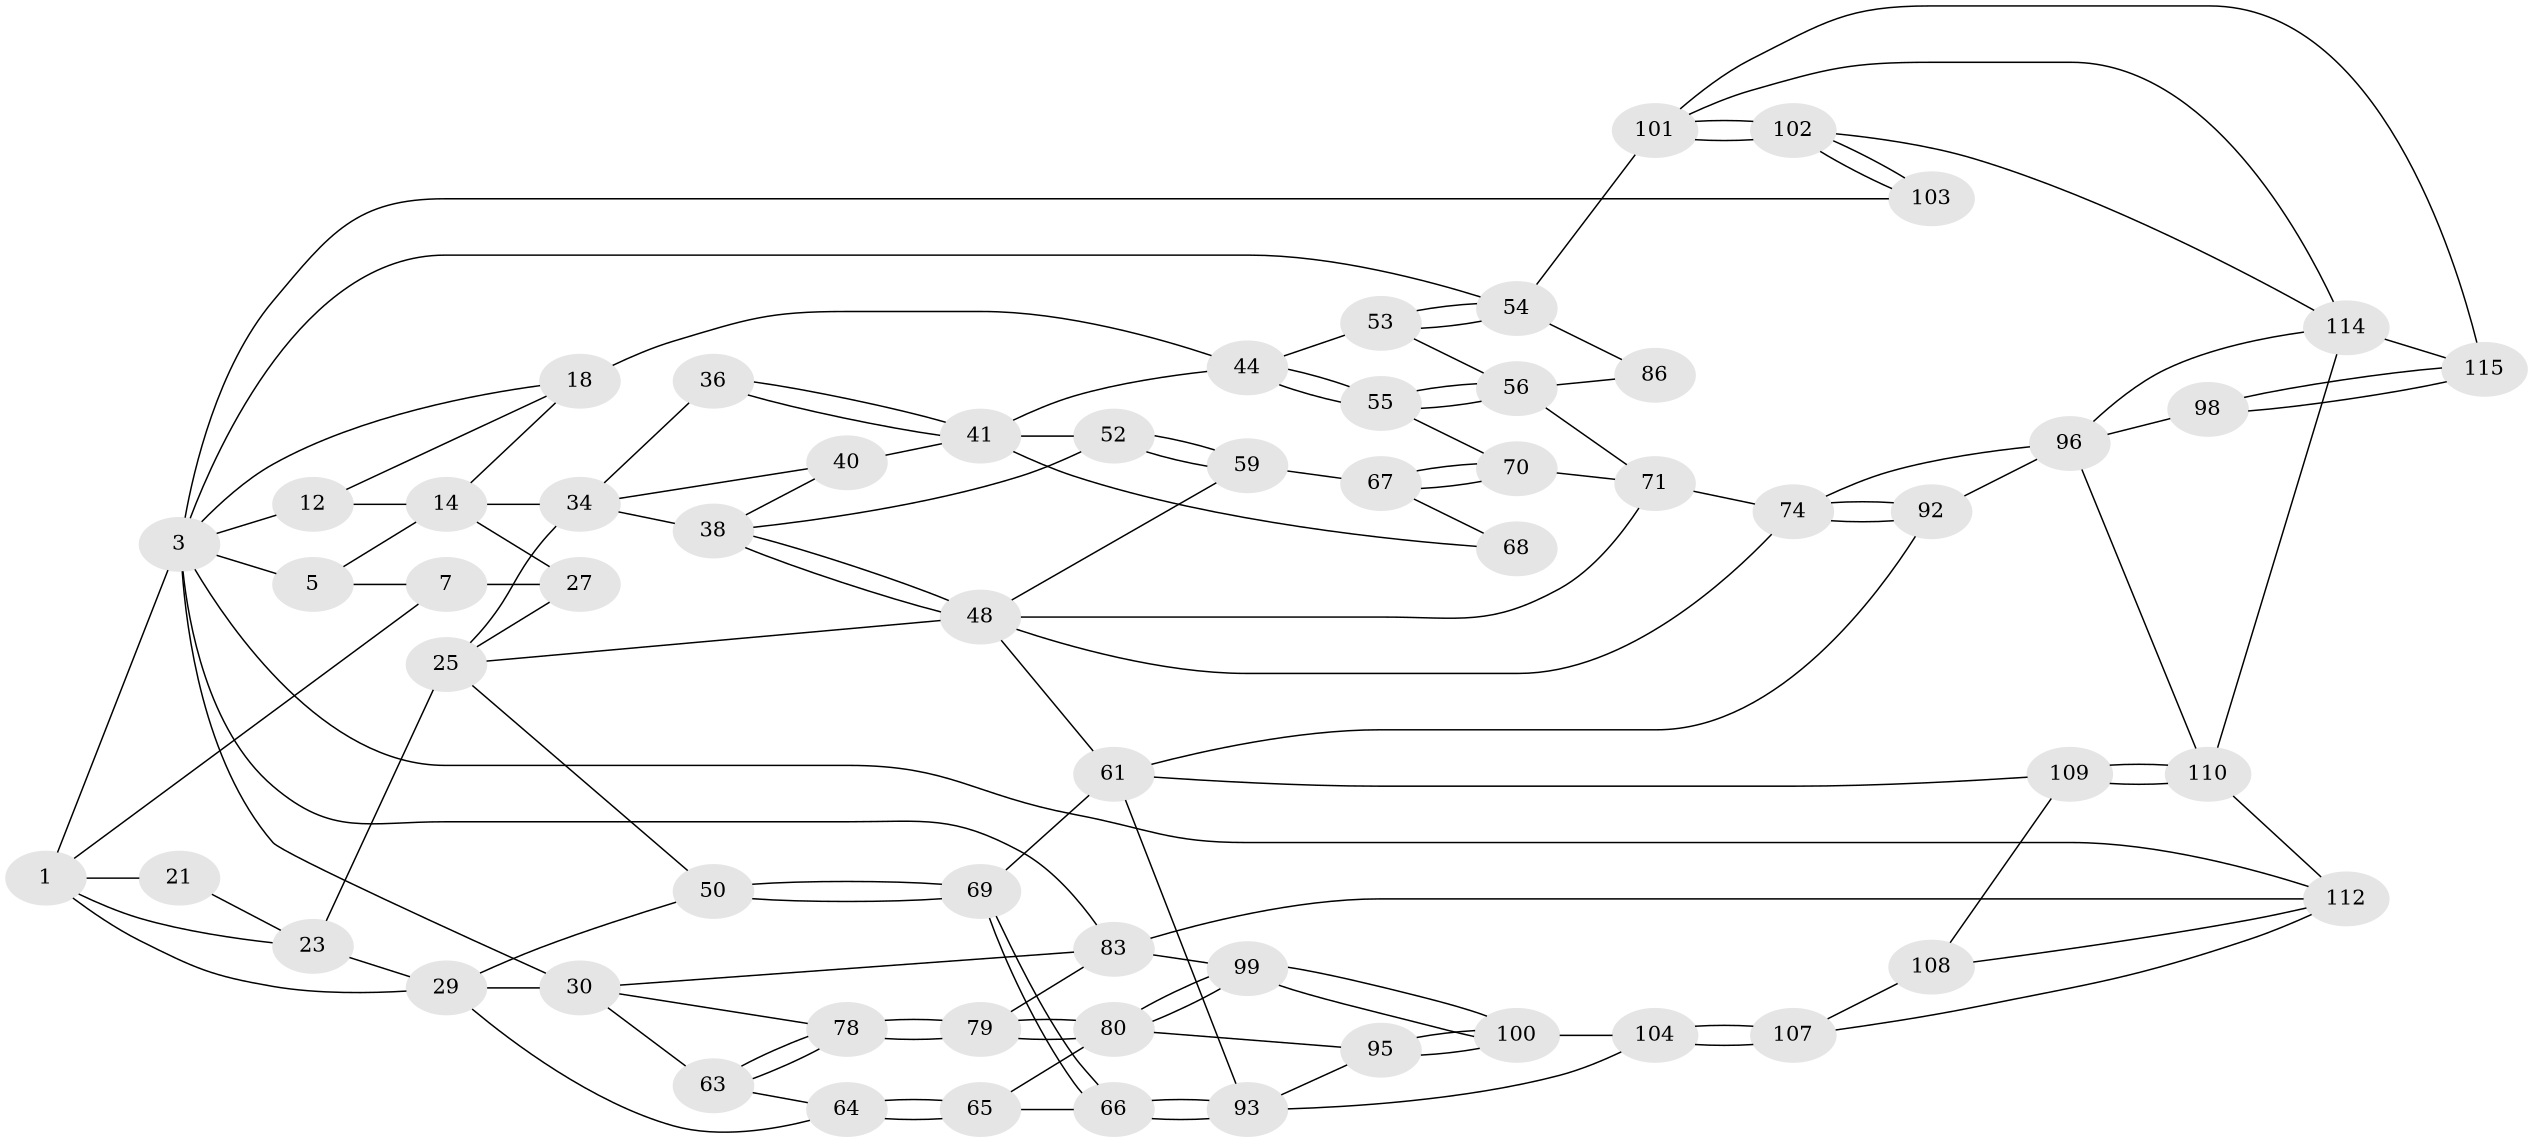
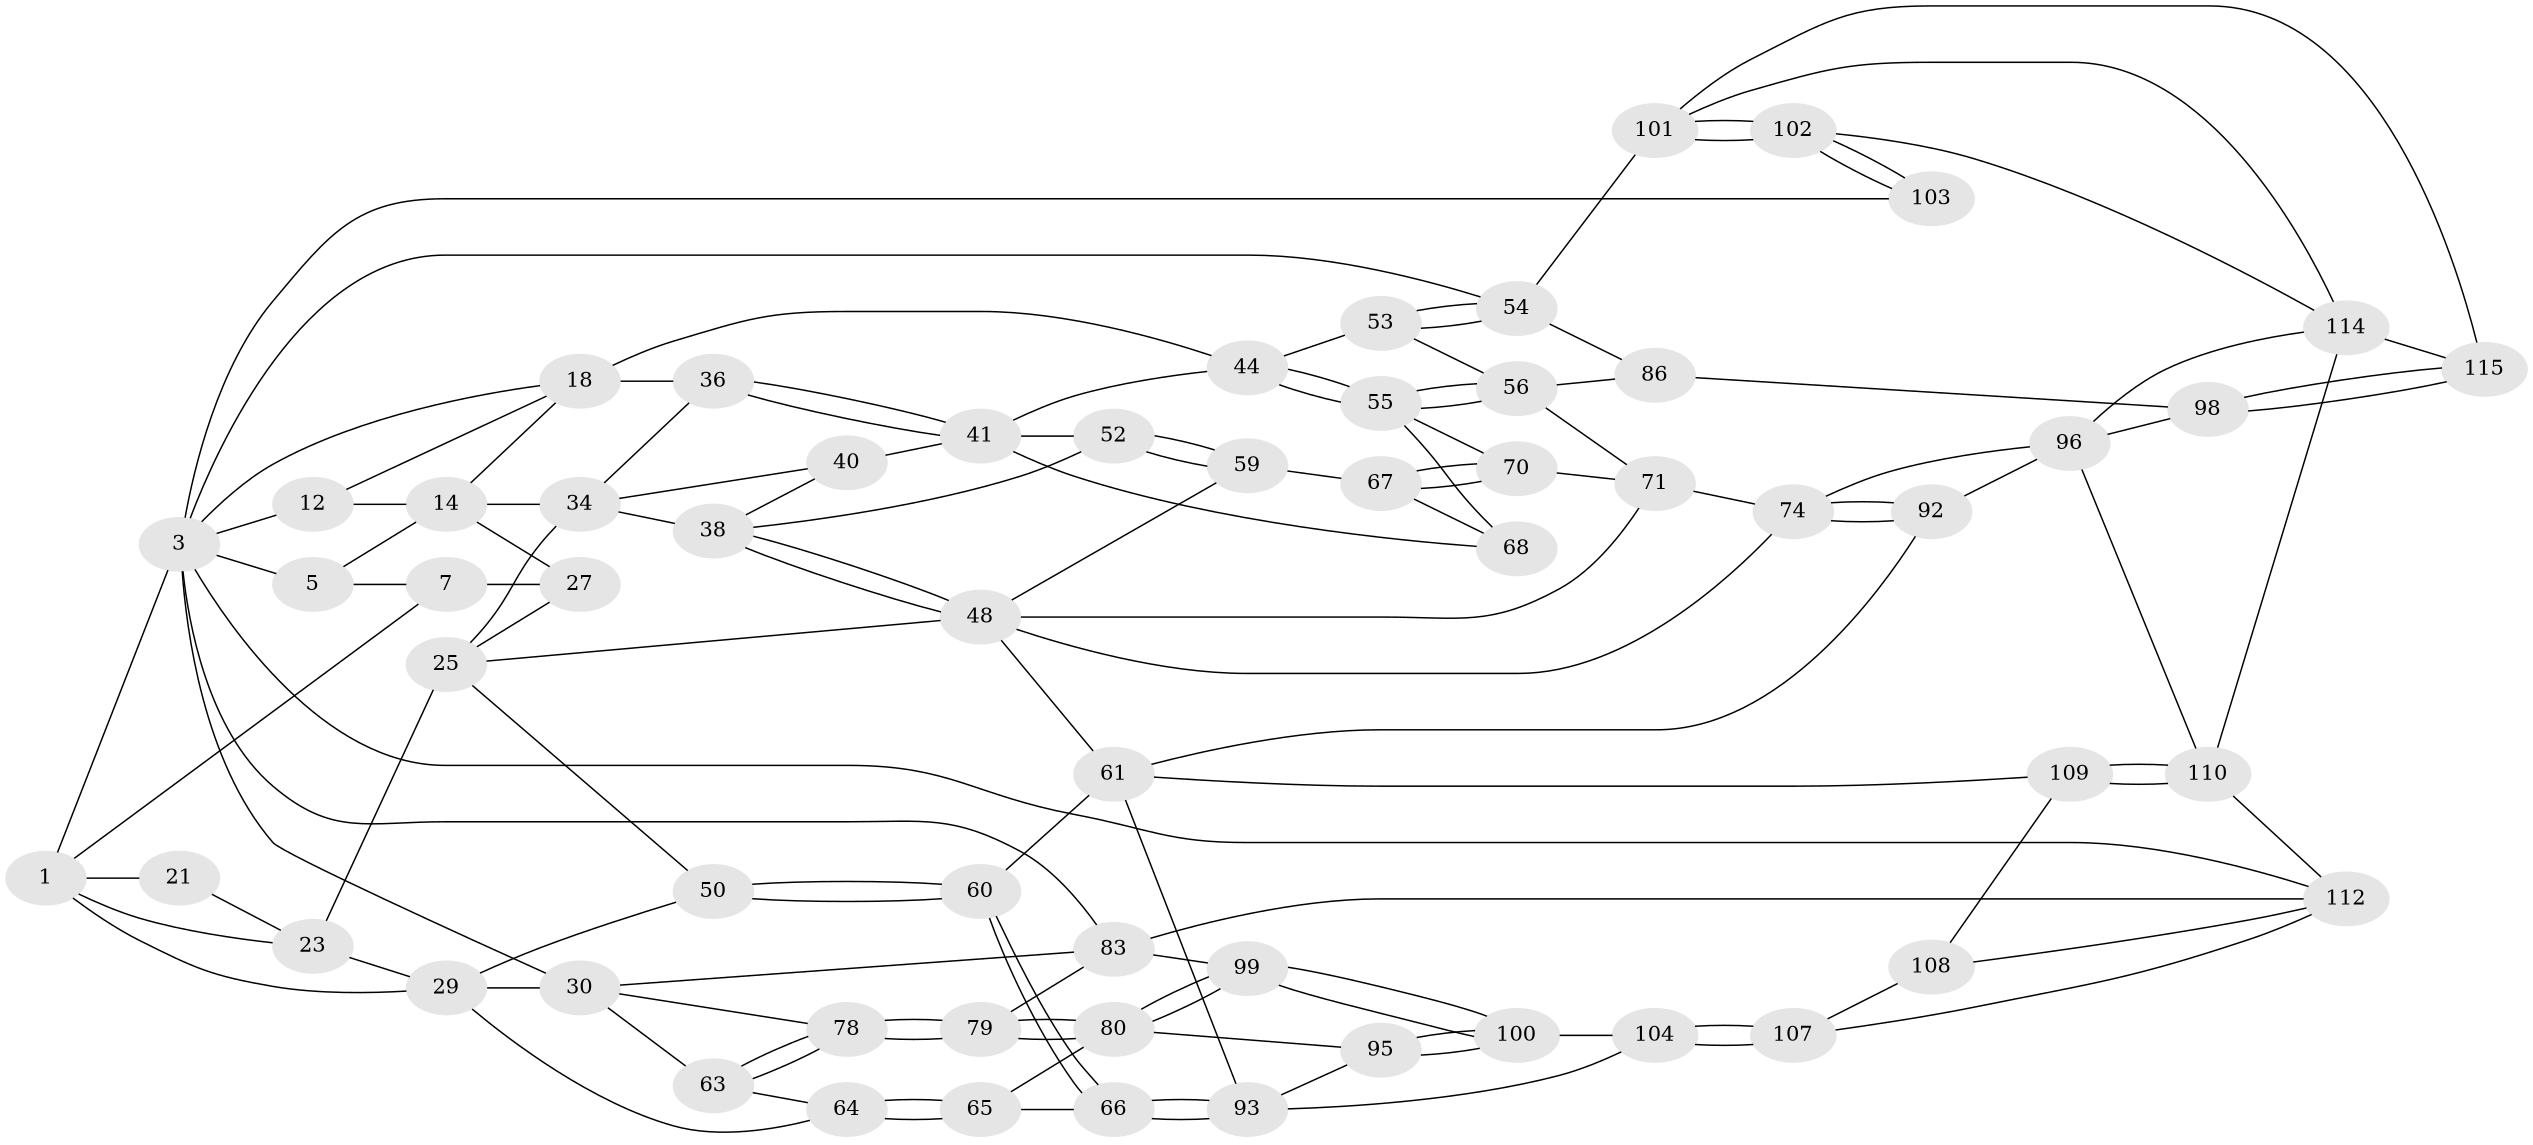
edge "18" -- "36": added
edge "86" -- "98": added
edge "55" -- "68": added
node "69": label "69" -> "60"
